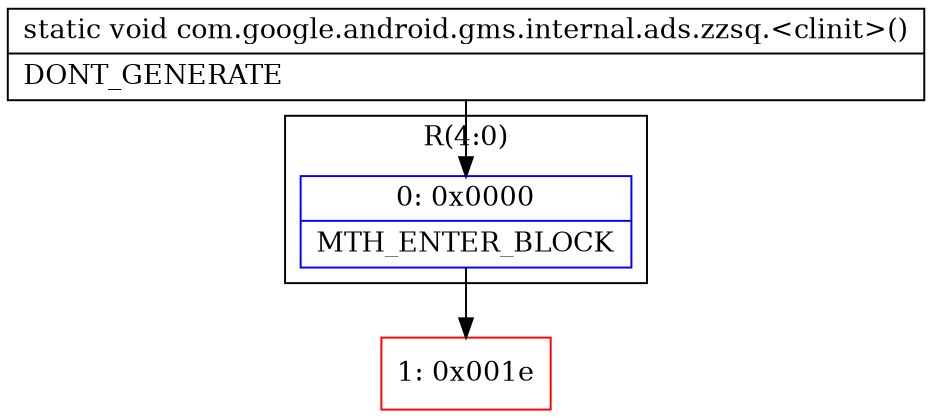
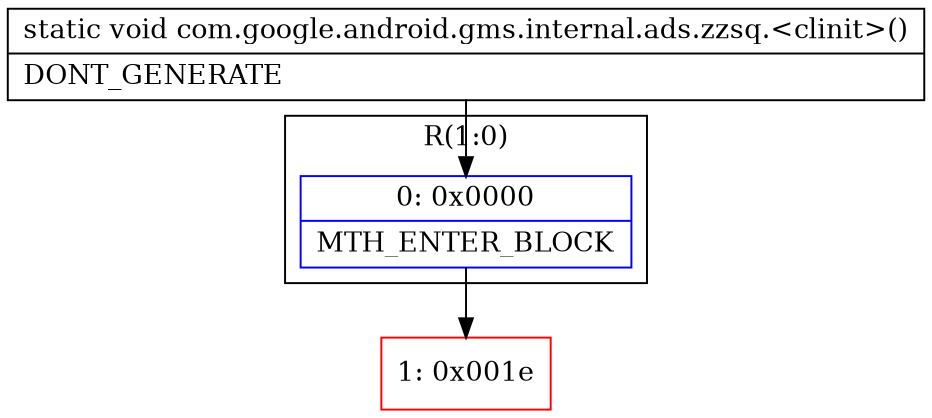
cluster "R(4:0)": label "R(4:0)" -> "R(1:0)"
